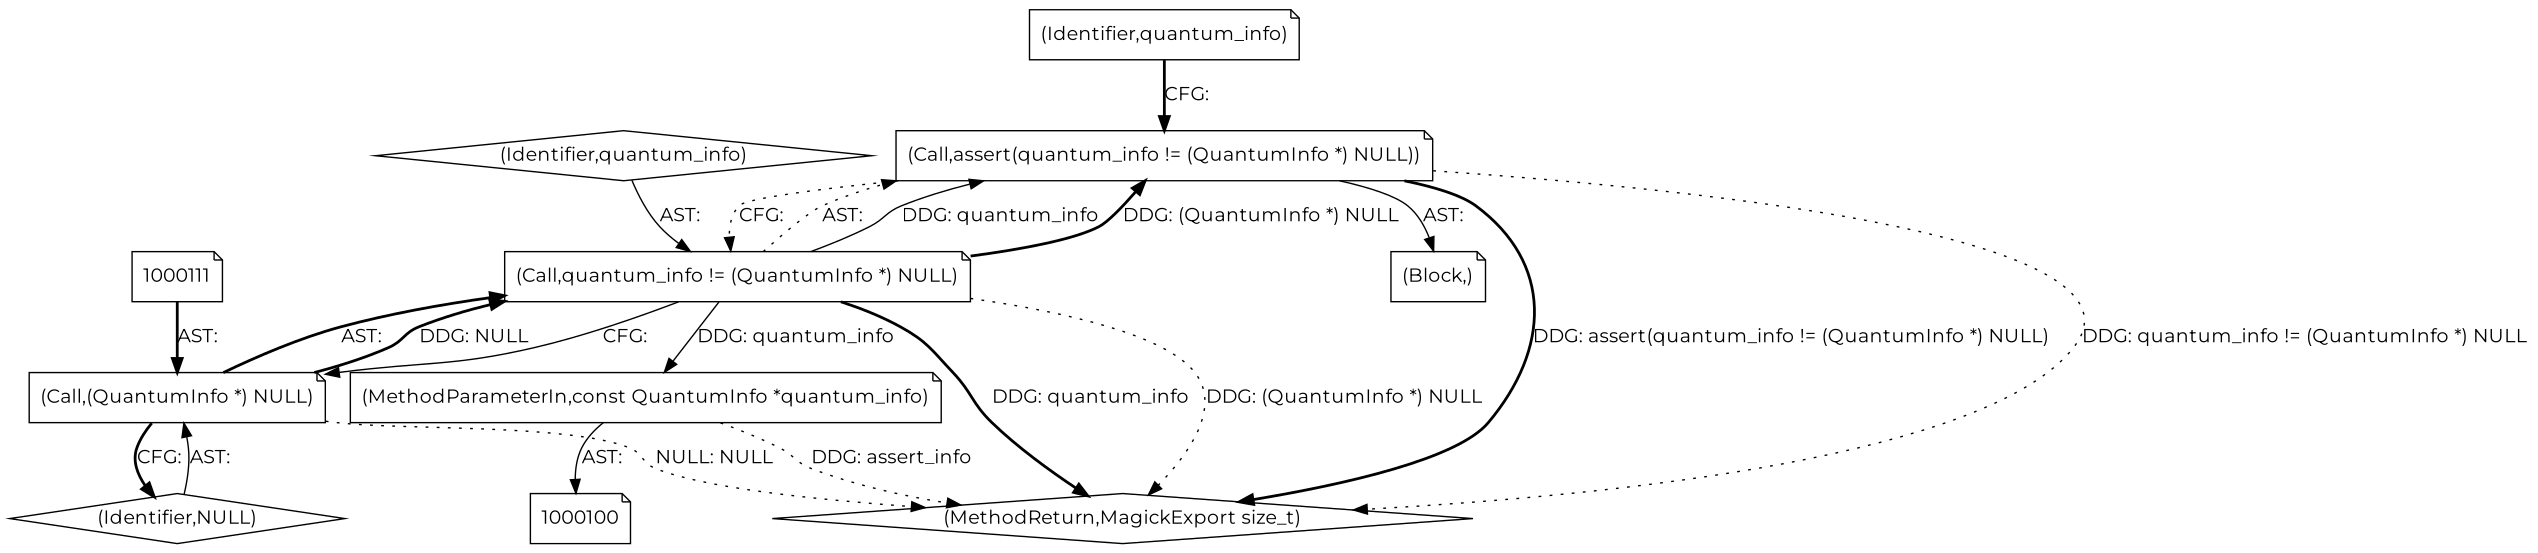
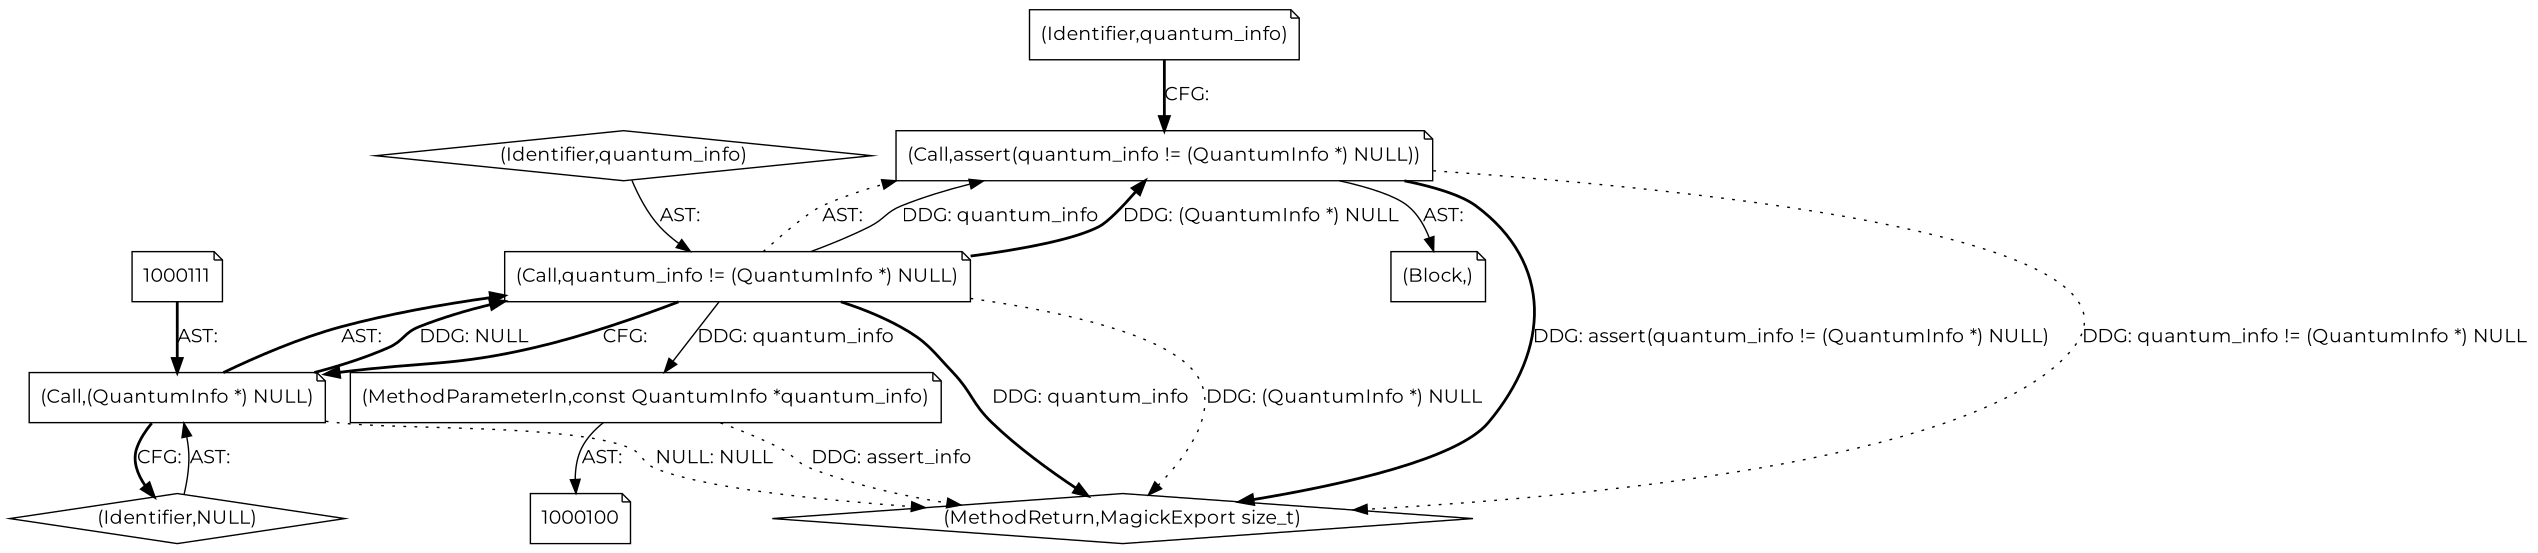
edge "(Call,assert(quantum_info != (QuantumInfo *) NULL))" -> "(Call,quantum_info != (QuantumInfo *) NULL)": removed, label "CFG:"
edge "(Call,quantum_info != (QuantumInfo *) NULL)" -> "(Call,(QuantumInfo *) NULL)": style solid -> bold
